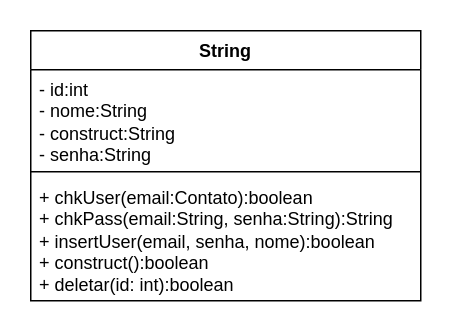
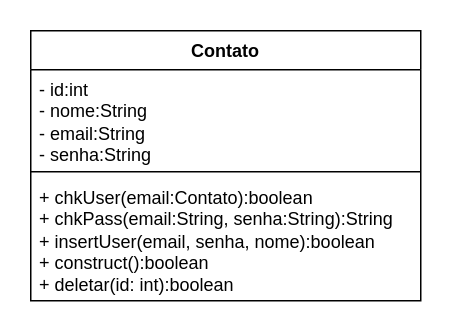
node "String": label "String" -> "Contato"
node "- id:int - nome:String - construct:String - senha:String": label "- id:int - nome:String - construct:String - senha:String" -> "- id:int - nome:String - email:String - senha:String"
